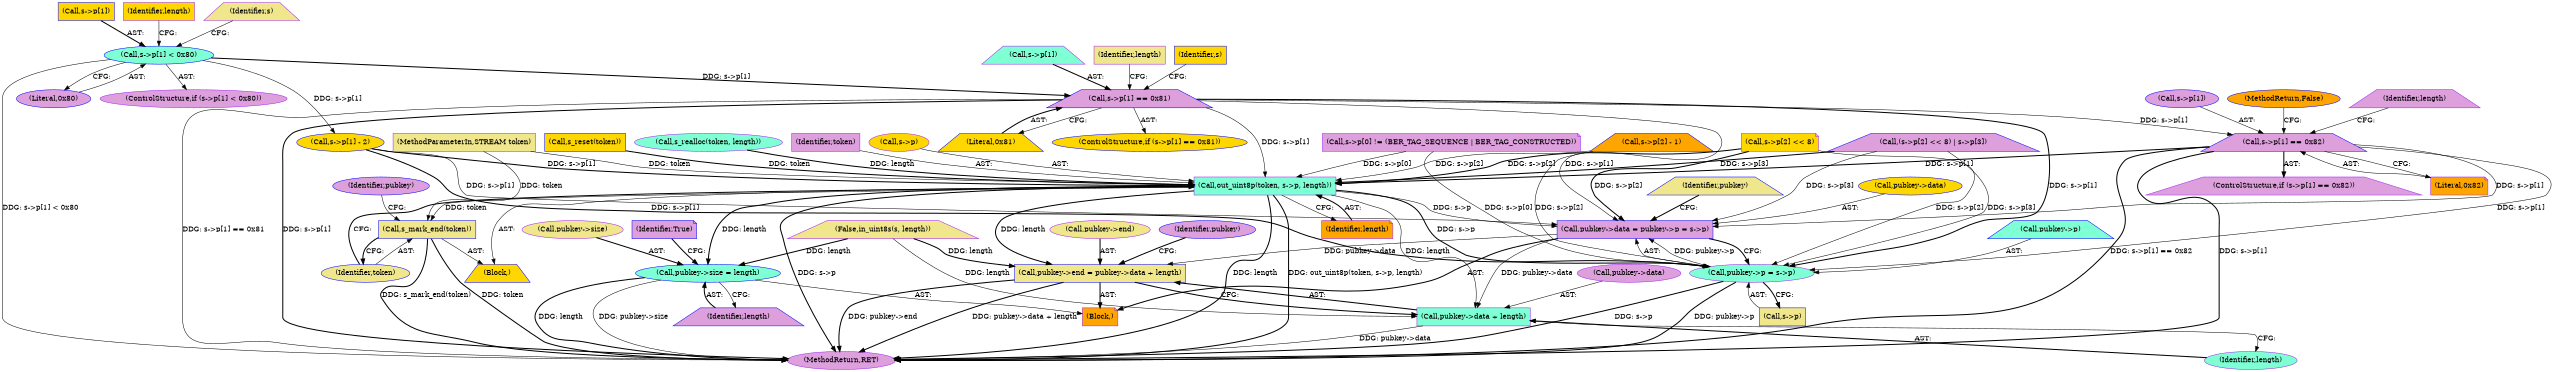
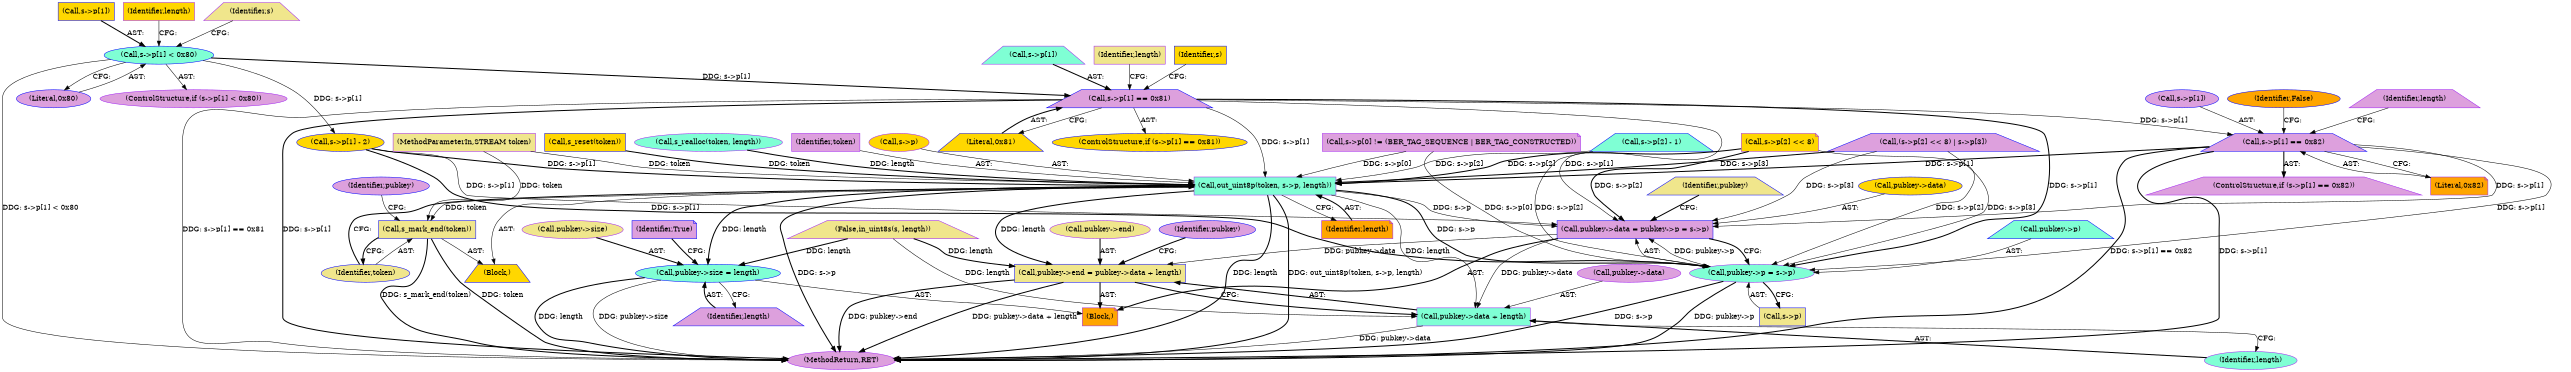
node "(MethodReturn,False)": label "(MethodReturn,False)" -> "(Identifier,False)"
node "(Call,s->p[2] - 1)": fillcolor orange -> aquamarine
